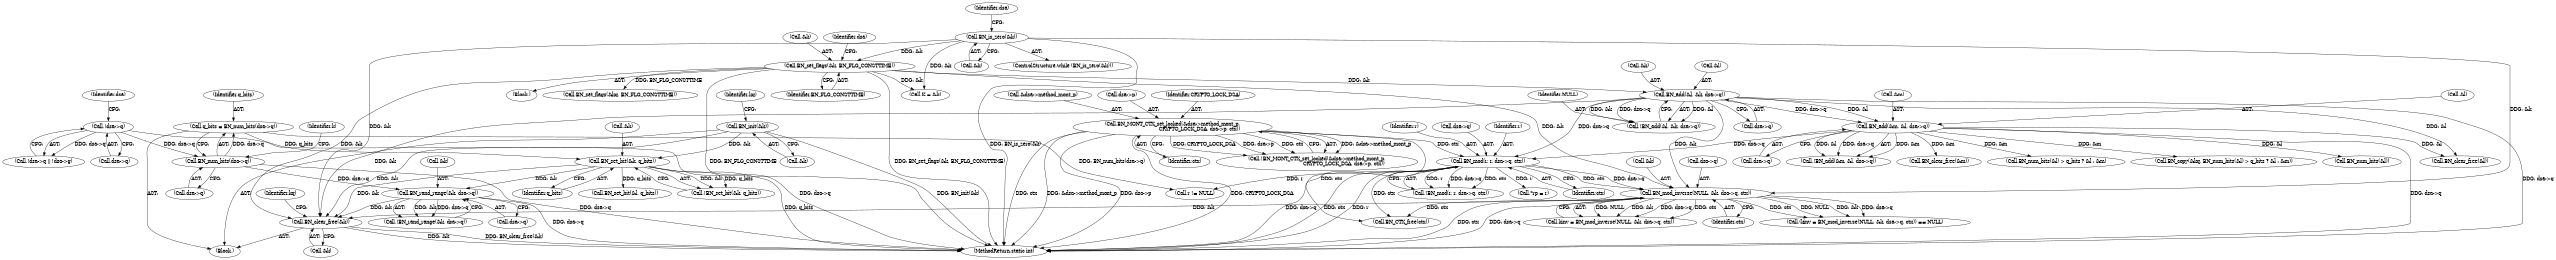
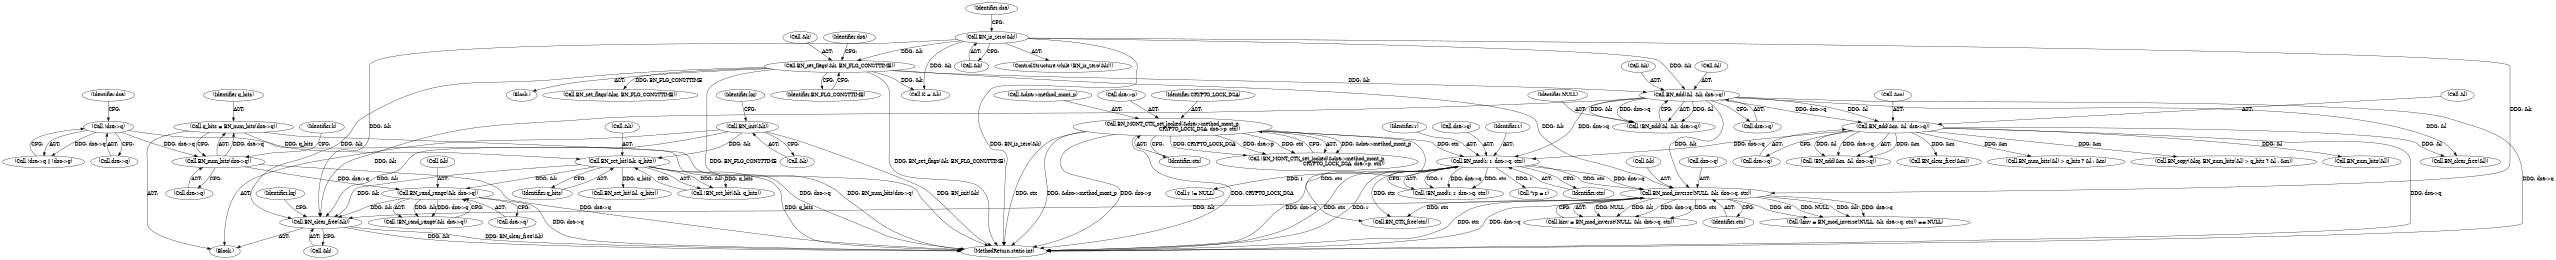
edge "(Call,BN_is_zero(&k))" -> "(Call,BN_add(&l, &k, dsa->q))": added, label "DDG: &k"
edge "(Identifier,BN_FLG_CONSTTIME)" -> "(Call,BN_set_flags(&k, BN_FLG_CONSTTIME))": label "AST: " -> "CFG: "
edge "(Call,q_bits = BN_num_bits(dsa->q))" -> "(Call,r != NULL)": now "(Call,q_bits = BN_num_bits(dsa->q))" -> "(MethodReturn,static int)"
